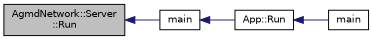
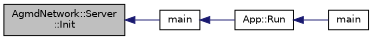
node "AgmdNetwork::Server ::Run": label "AgmdNetwork::Server ::Run" -> "AgmdNetwork::Server ::Init"
